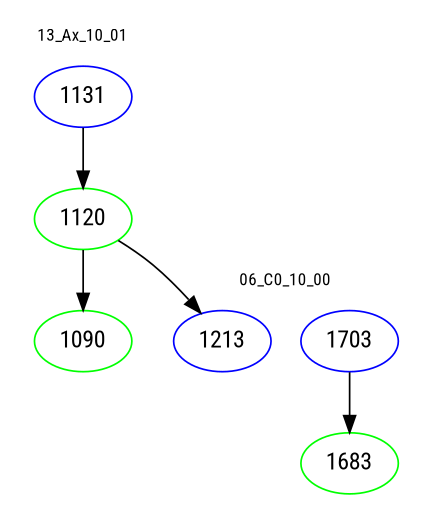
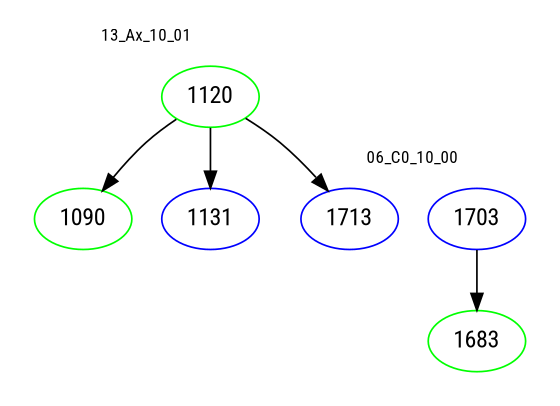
edge "1131" -> "1120": reversed
node "1213": label "1213" -> "1713"
